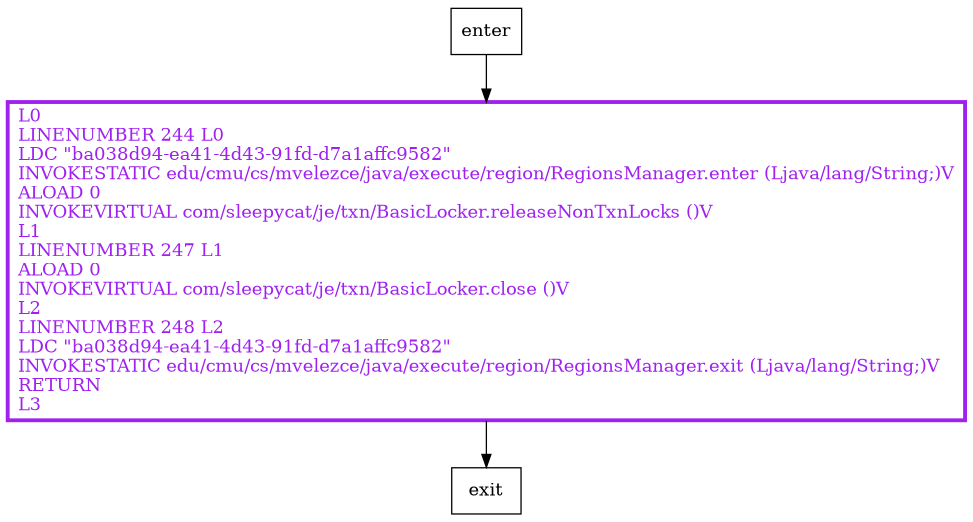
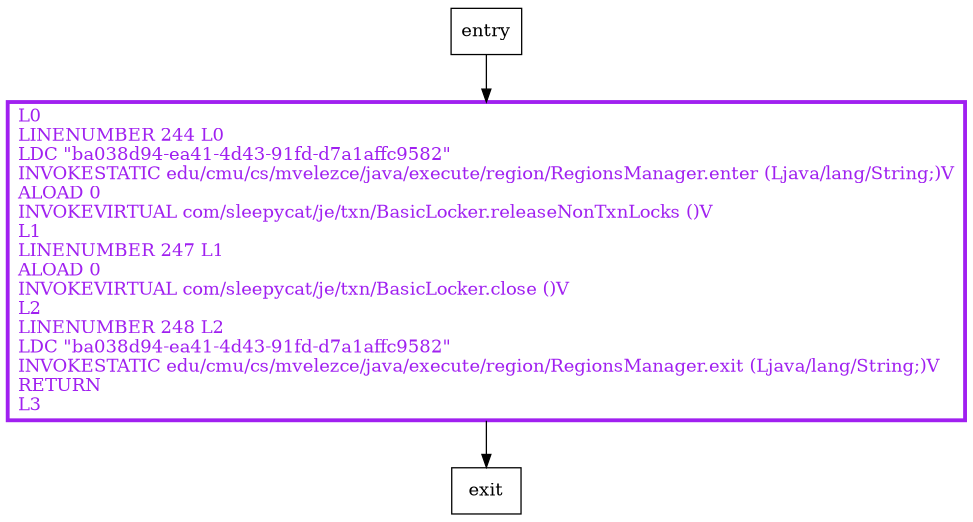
node "enter": label "enter" -> "entry"
